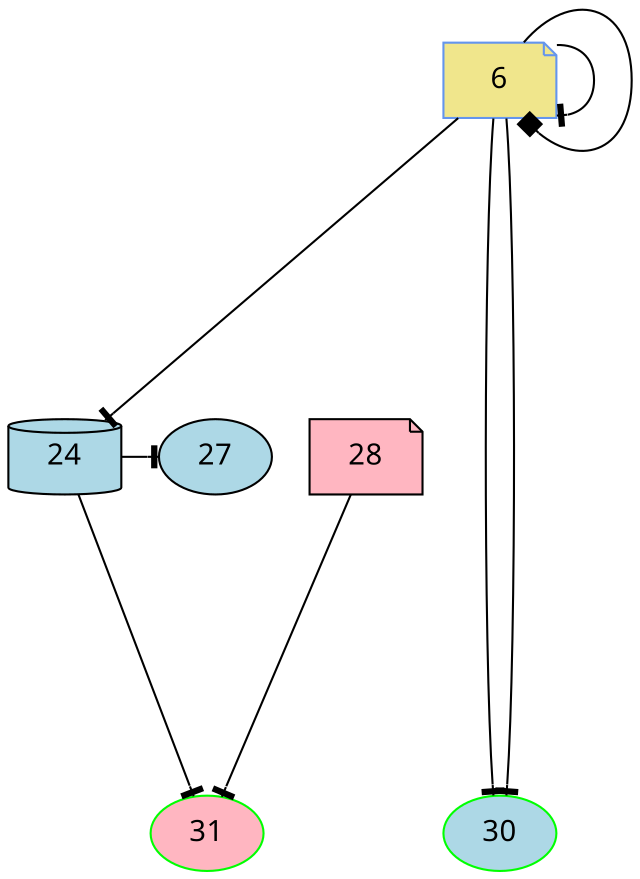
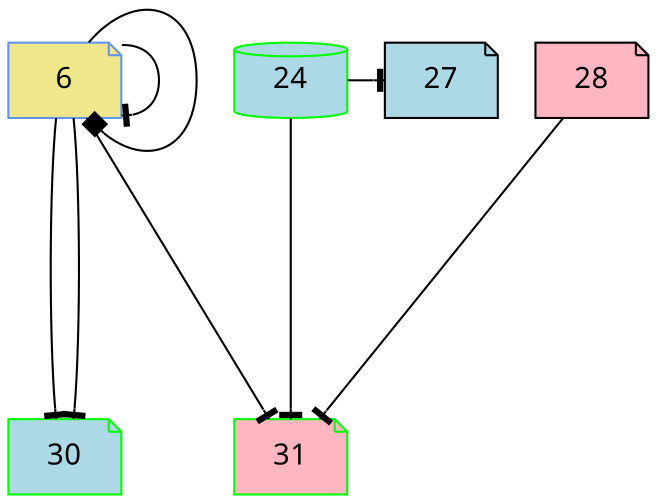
edge "6" -> "24": now "6" -> "31"
node "24": color black -> green
node "27": shape ellipse -> note
node "31": shape ellipse -> note
node "30": shape ellipse -> note
